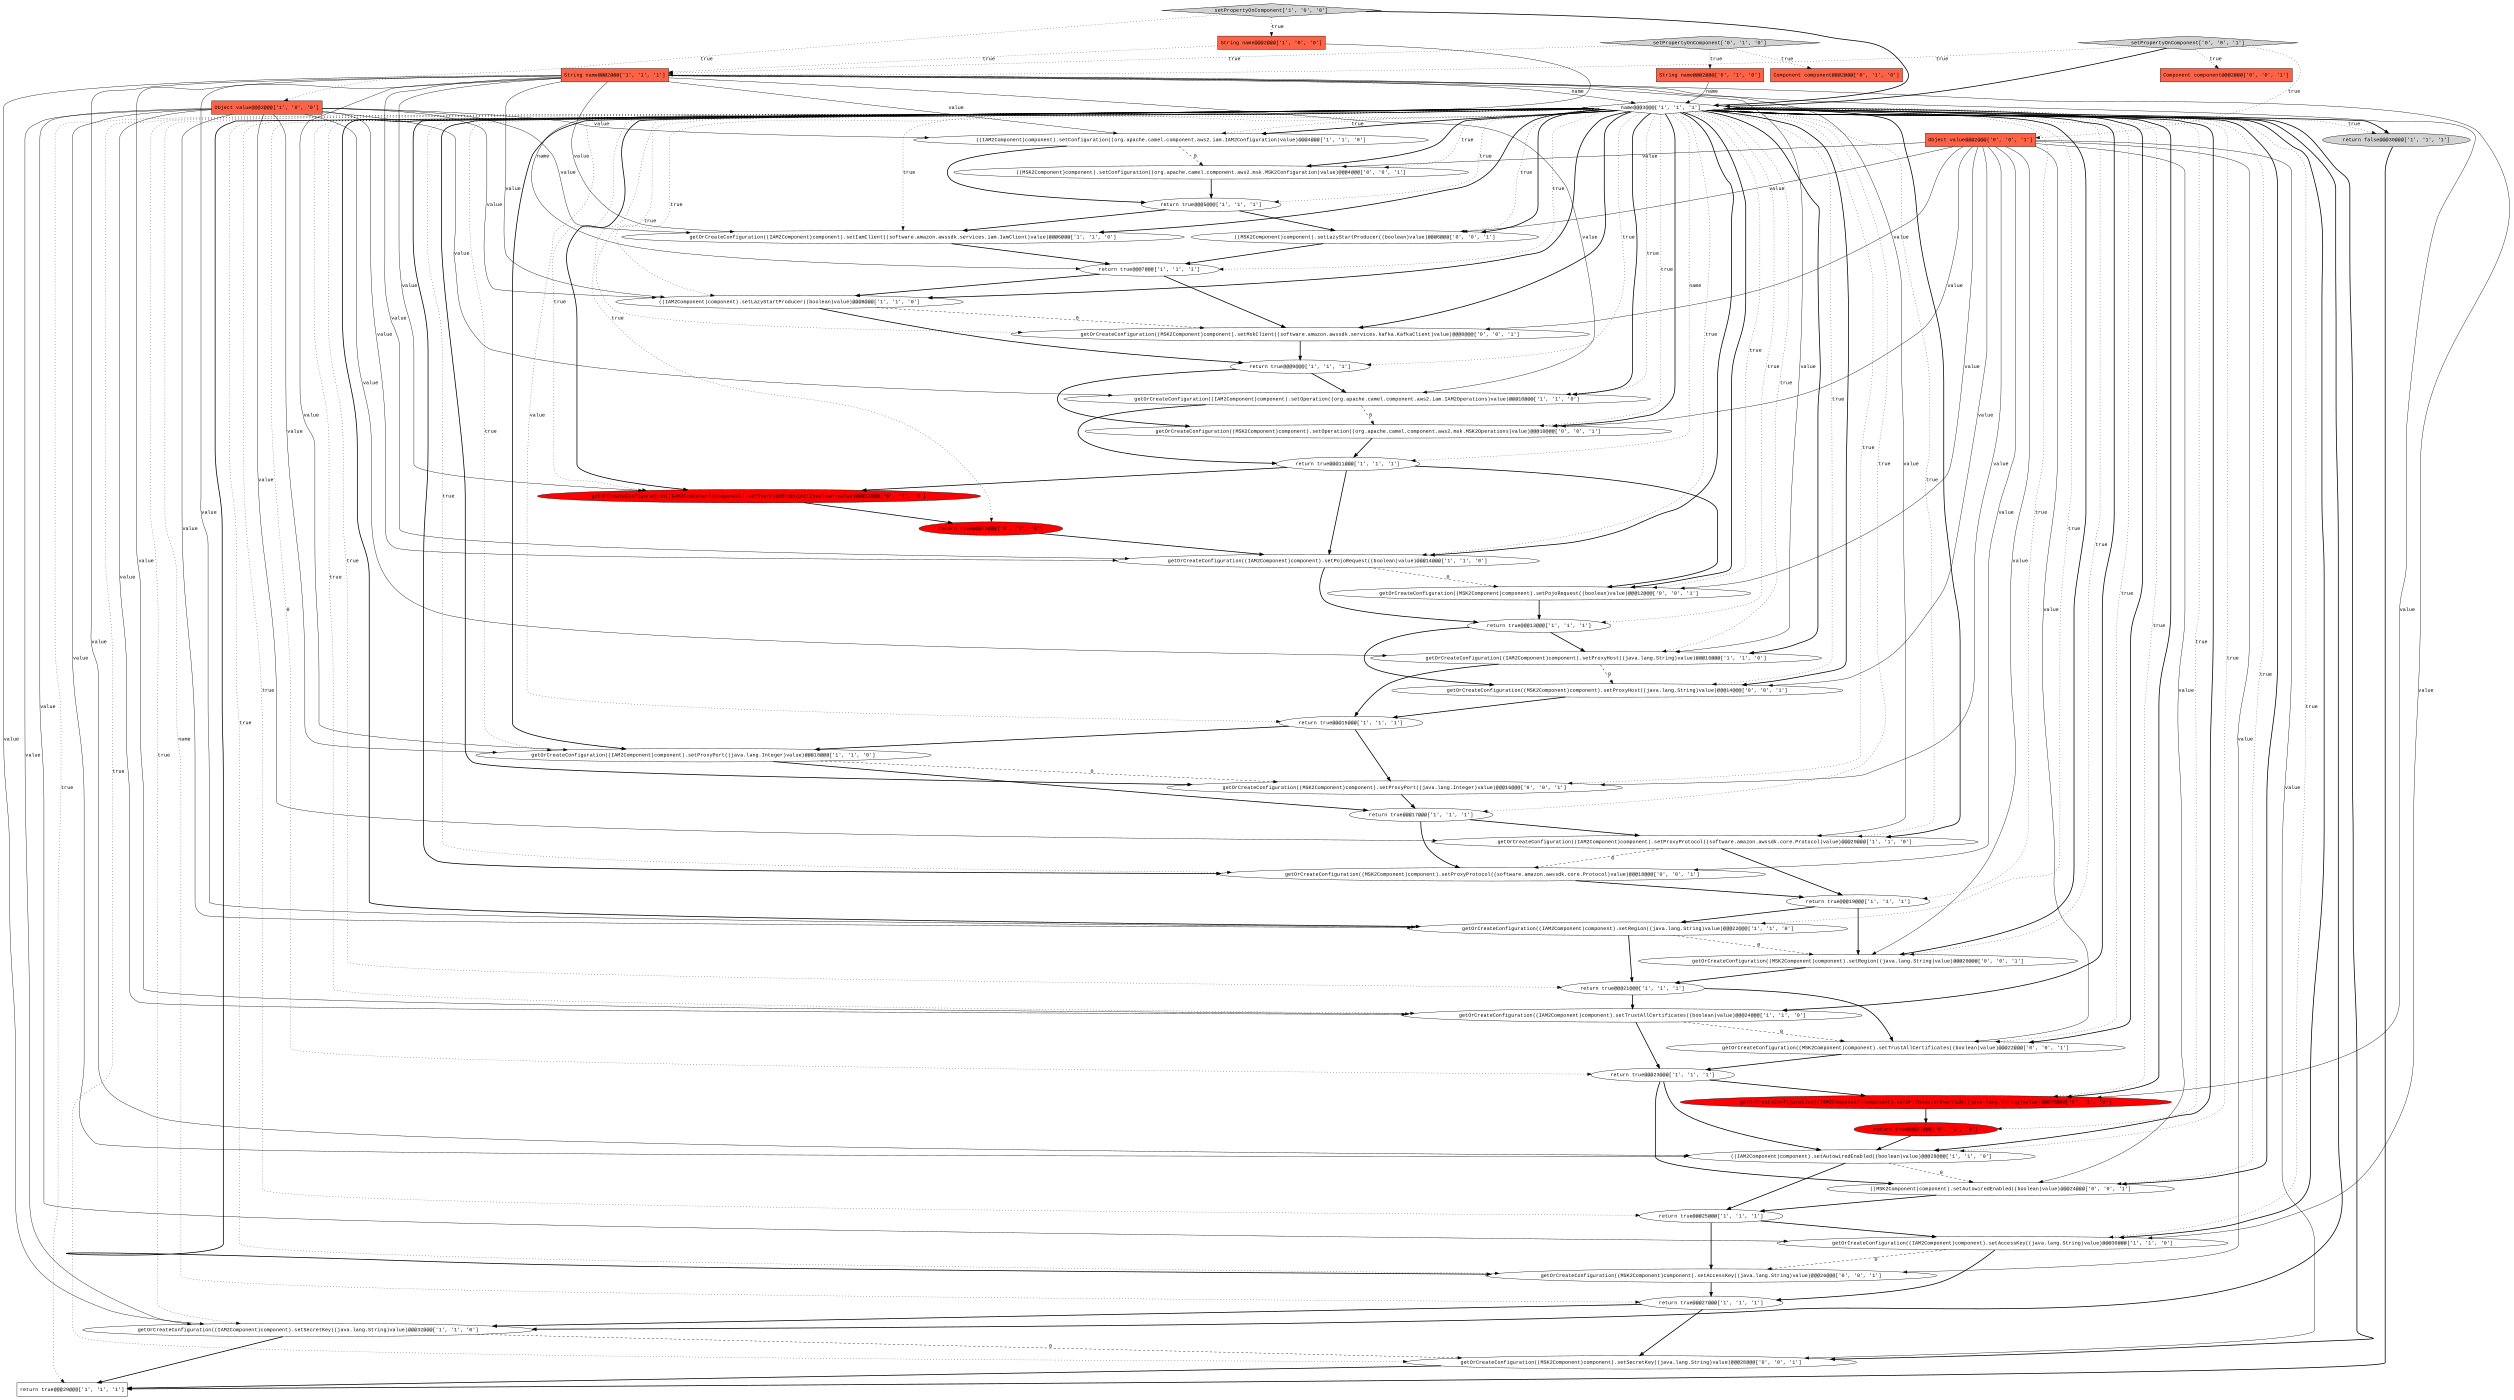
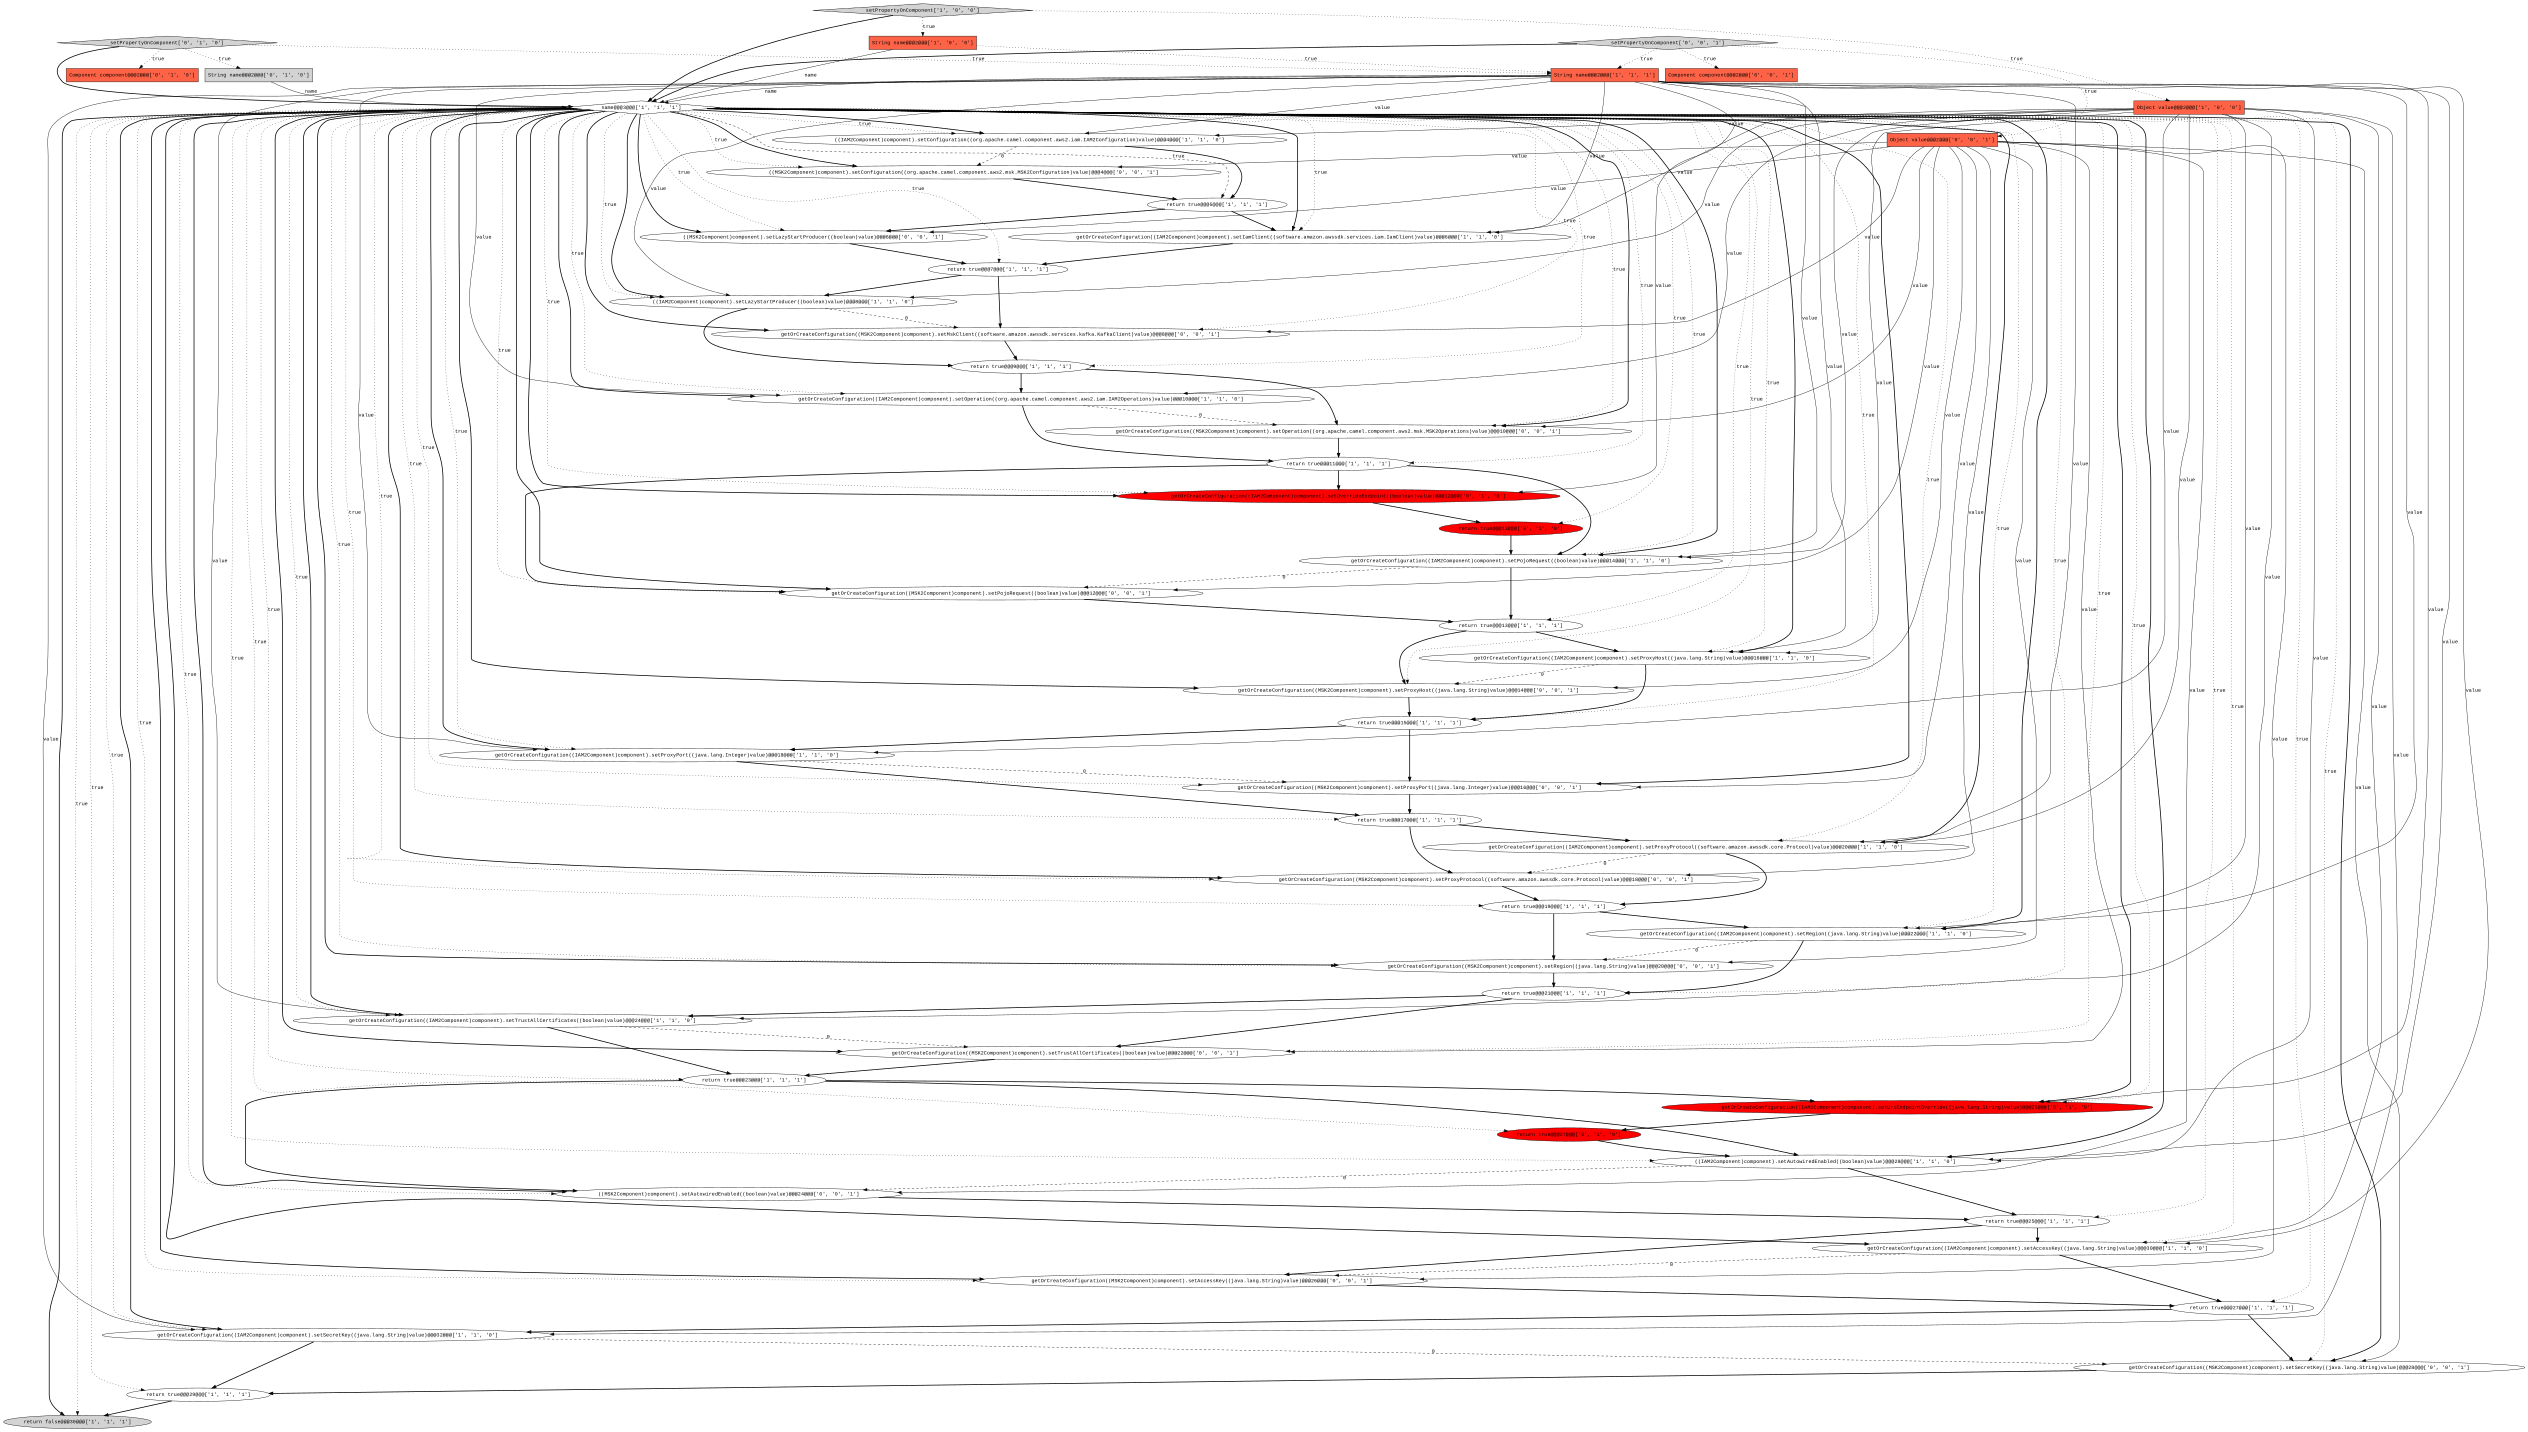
node "String name@@@2@@@['0', '1', '0']": fillcolor tomato -> lightgray
edge "setPropertyOnComponent['0', '1', '0']" -> "name@@@3@@@['1', '1', '1']": added
edge "String name@@@2@@@['1', '0', '0']" -> "return true@@@7@@@['1', '1', '1']": now "String name@@@2@@@['1', '0', '0']" -> "name@@@3@@@['1', '1', '1']"
edge "name@@@3@@@['1', '1', '1']" -> "return true@@@5@@@['1', '1', '1']": style dotted -> dashed
edge "name@@@3@@@['1', '1', '1']" -> "return true@@@11@@@['1', '1', '1']": label "name" -> "true"
edge "name@@@3@@@['1', '1', '1']" -> "return true@@@15@@@['1', '1', '1']": label "value" -> "true"
edge "name@@@3@@@['1', '1', '1']" -> "return true@@@23@@@['1', '1', '1']": label "0" -> "true"
edge "name@@@3@@@['1', '1', '1']" -> "return true@@@27@@@['1', '1', '1']": label "name" -> "true"
edge "return false@@@30@@@['1', '1', '1']" -> "return true@@@29@@@['1', '1', '1']": reversed
node "return true@@@29@@@['1', '1', '1']": shape box -> ellipse
